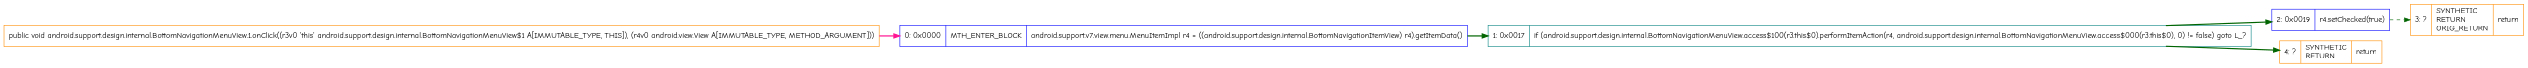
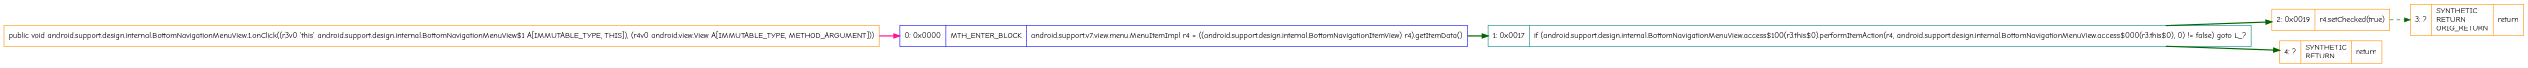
node "2: 0x0019": color blue -> darkorange
